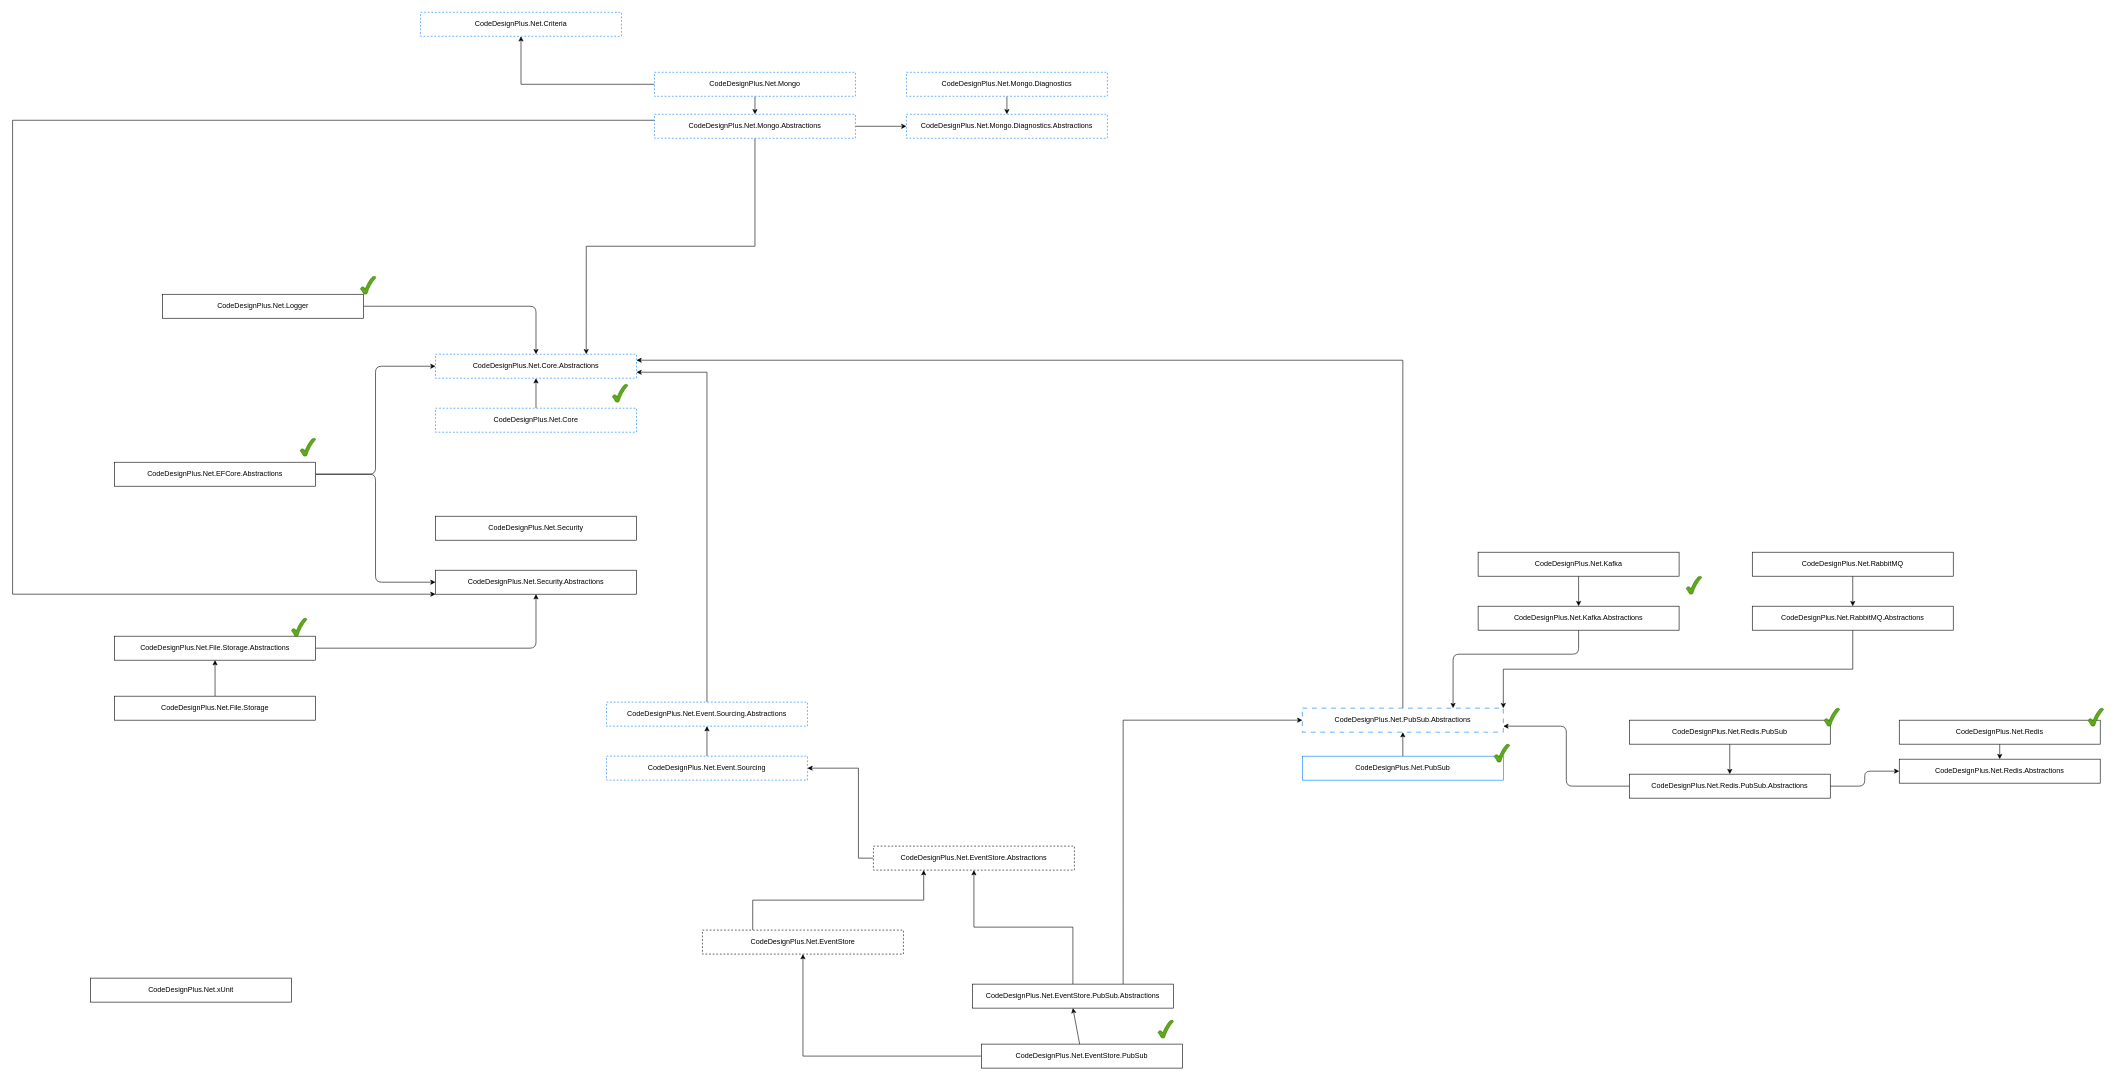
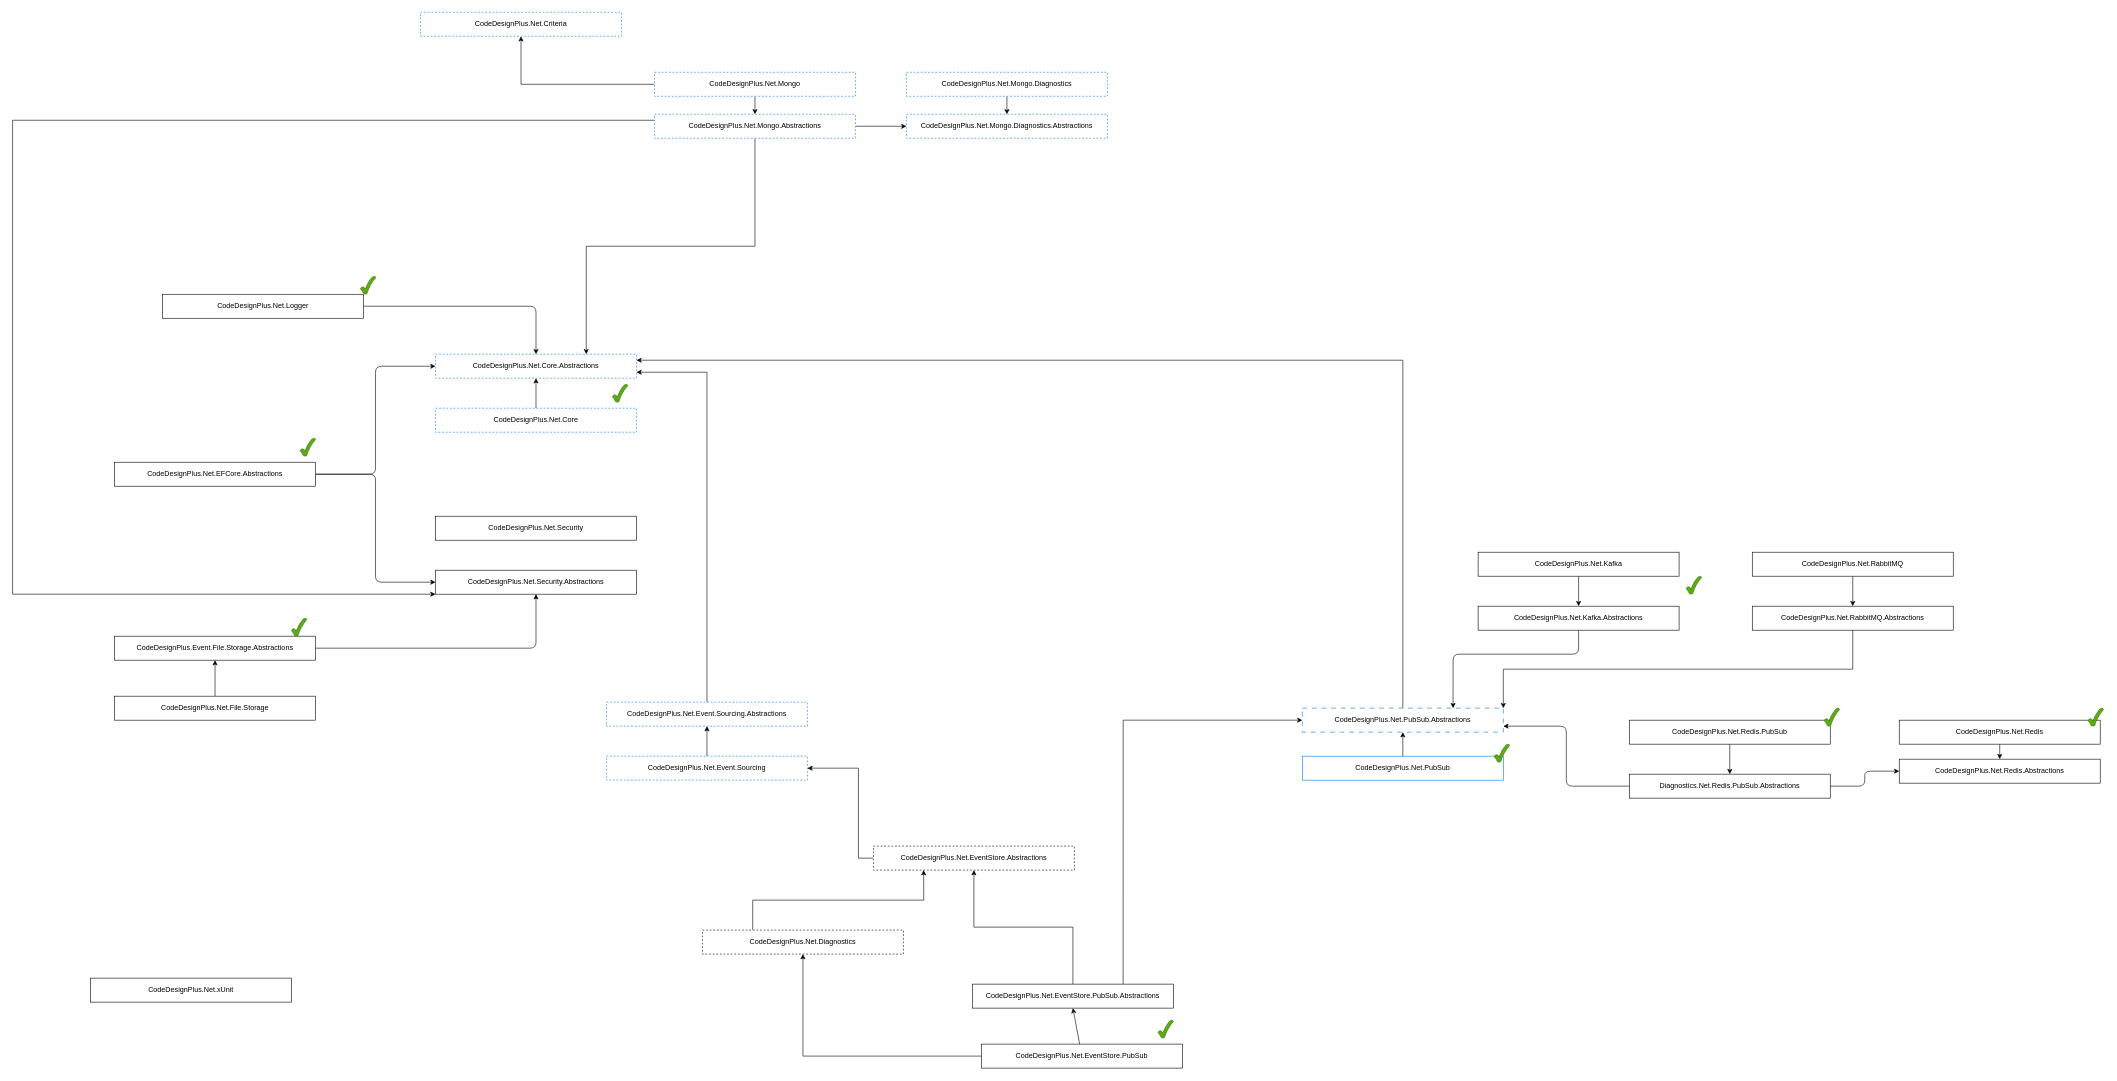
node "CodeDesignPlus.Net.File.Storage.Abstractions": label "CodeDesignPlus.Net.File.Storage.Abstractions" -> "CodeDesignPlus.Event.File.Storage.Abstractions"
node "CodeDesignPlus.Net.Redis.PubSub.Abstractions": label "CodeDesignPlus.Net.Redis.PubSub.Abstractions" -> "Diagnostics.Net.Redis.PubSub.Abstractions"
node "CodeDesignPlus.Net.EventStore": label "CodeDesignPlus.Net.EventStore" -> "CodeDesignPlus.Net.Diagnostics"
